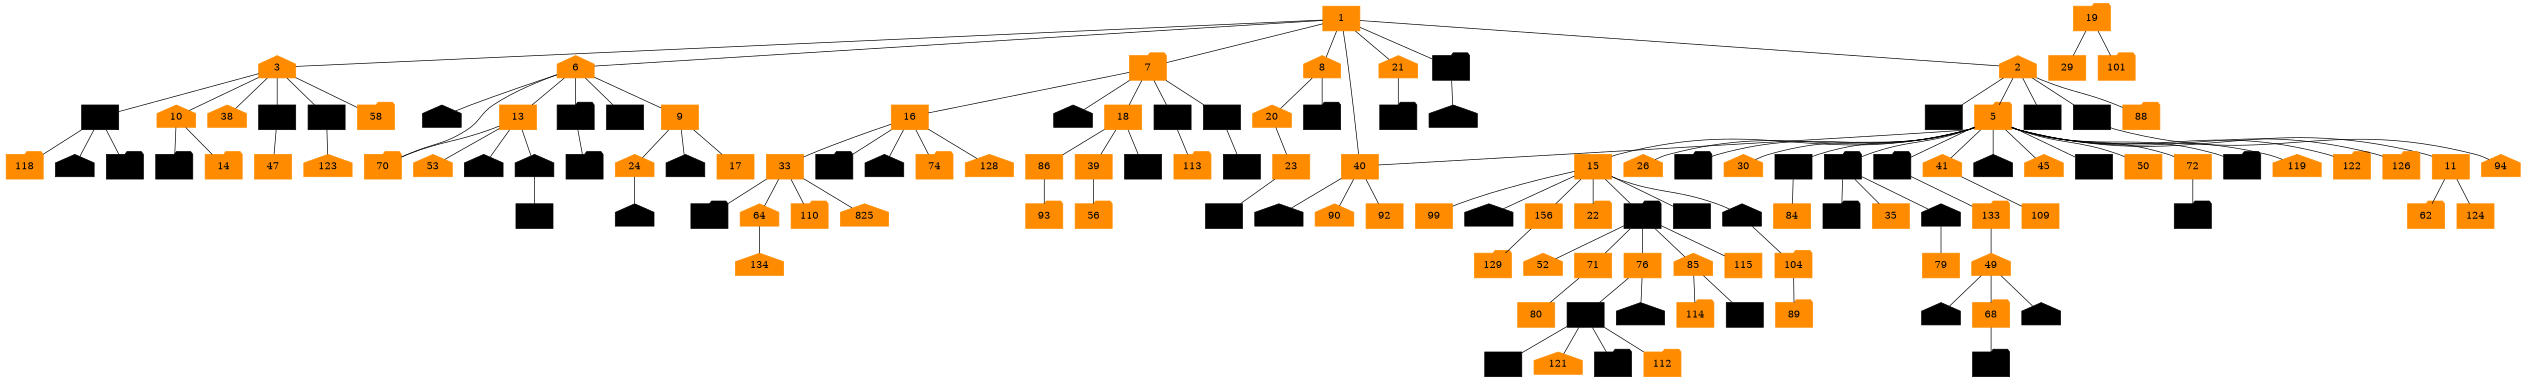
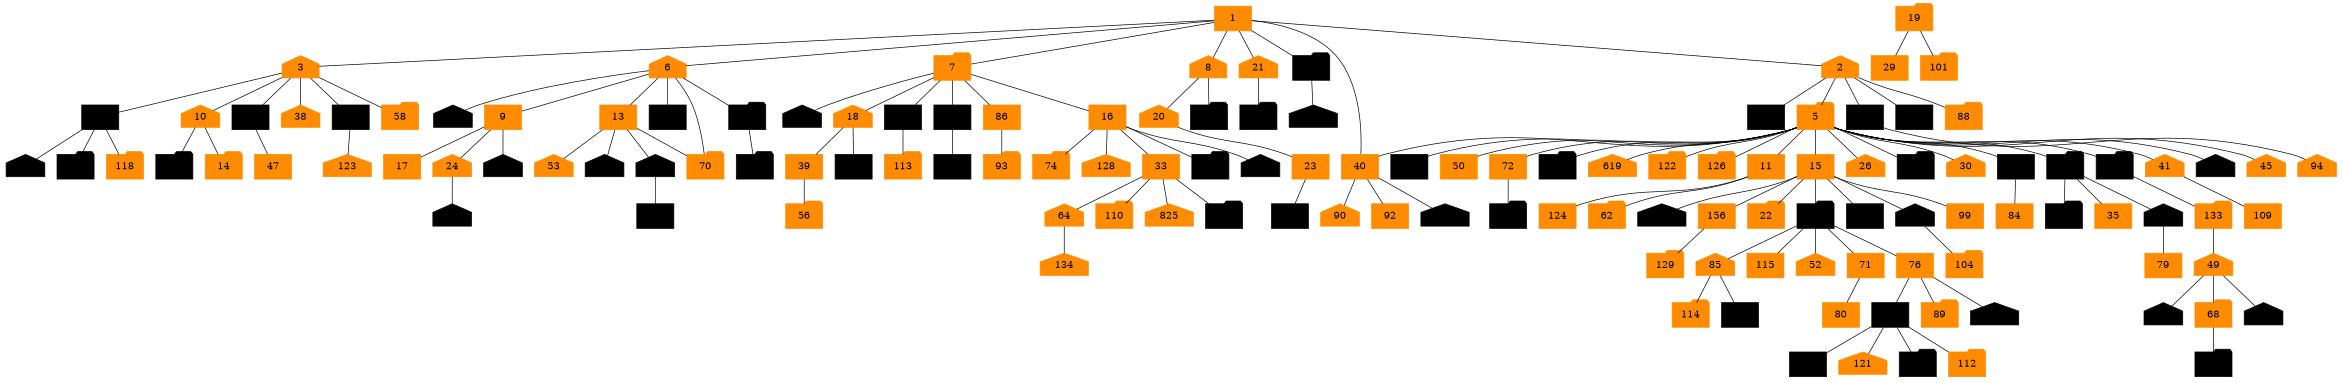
node "18": shape box -> house
edge "18" -- "86": now "7" -- "86"
node "119": label "119" -> "619"
edge "104" -- "89": now "76" -- "89"
